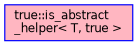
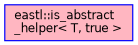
node "true::is_abstract _helper< T, true >": label "true::is_abstract _helper< T, true >" -> "eastl::is_abstract _helper< T, true >"
